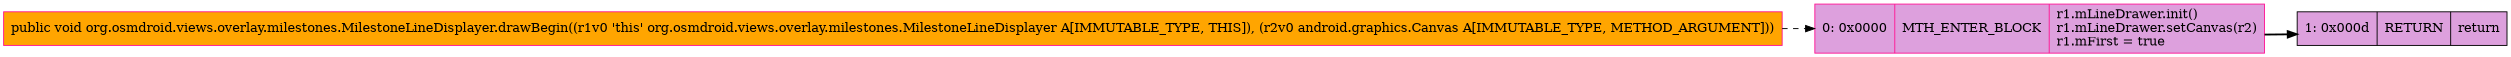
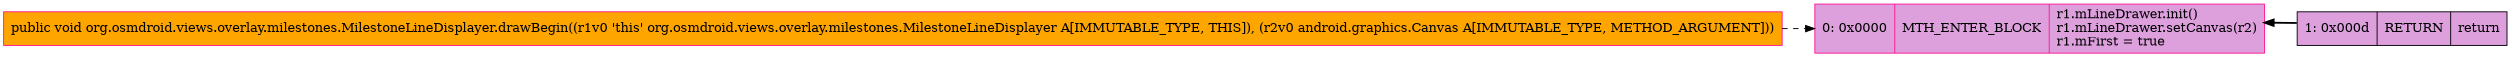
edge "0: 0x0000" -> "1: 0x000d": reversed
